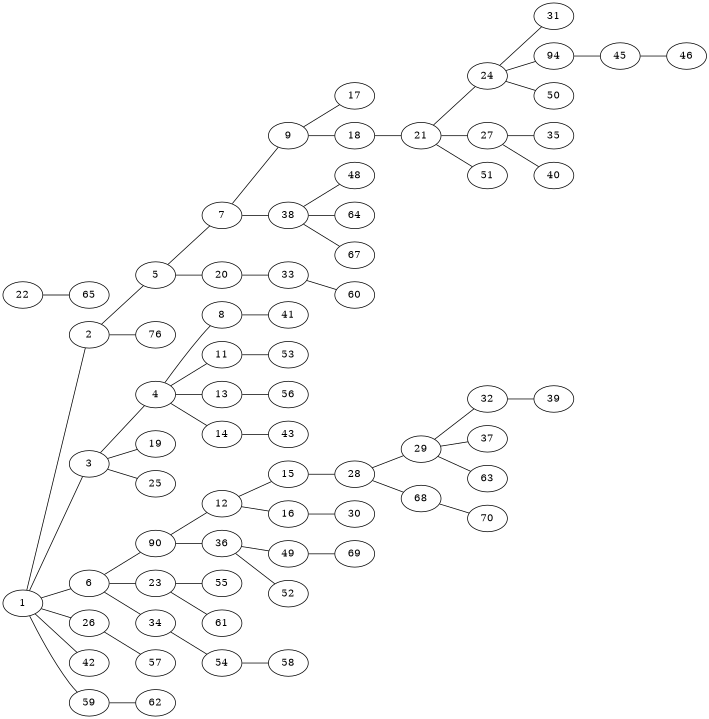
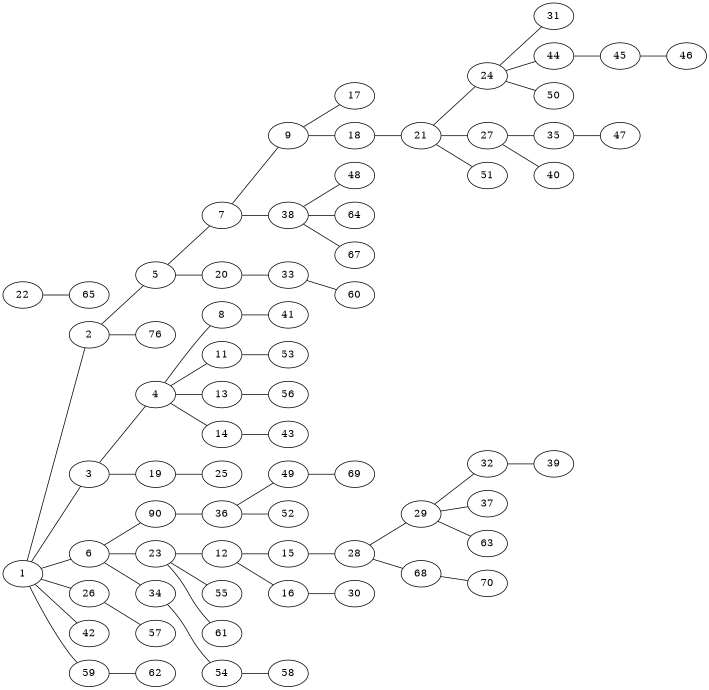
node "94": label "94" -> "44"
node "47": added
edge "3" -- "25": now "19" -- "25"
edge "12" -- "90": now "12" -- "23"
